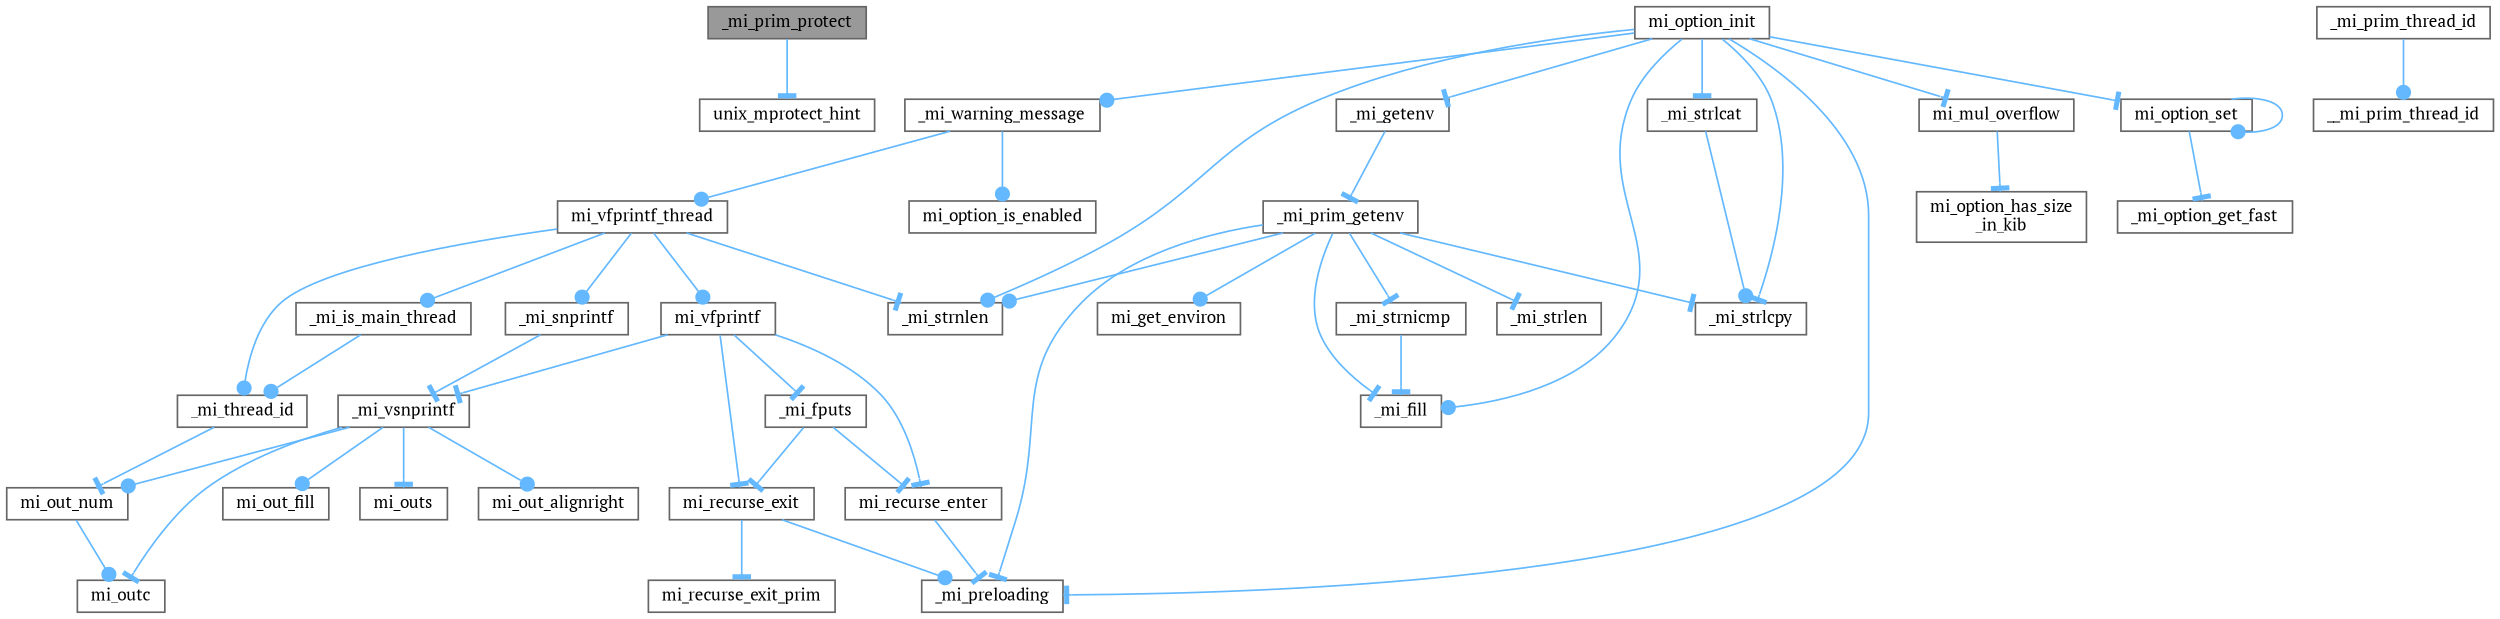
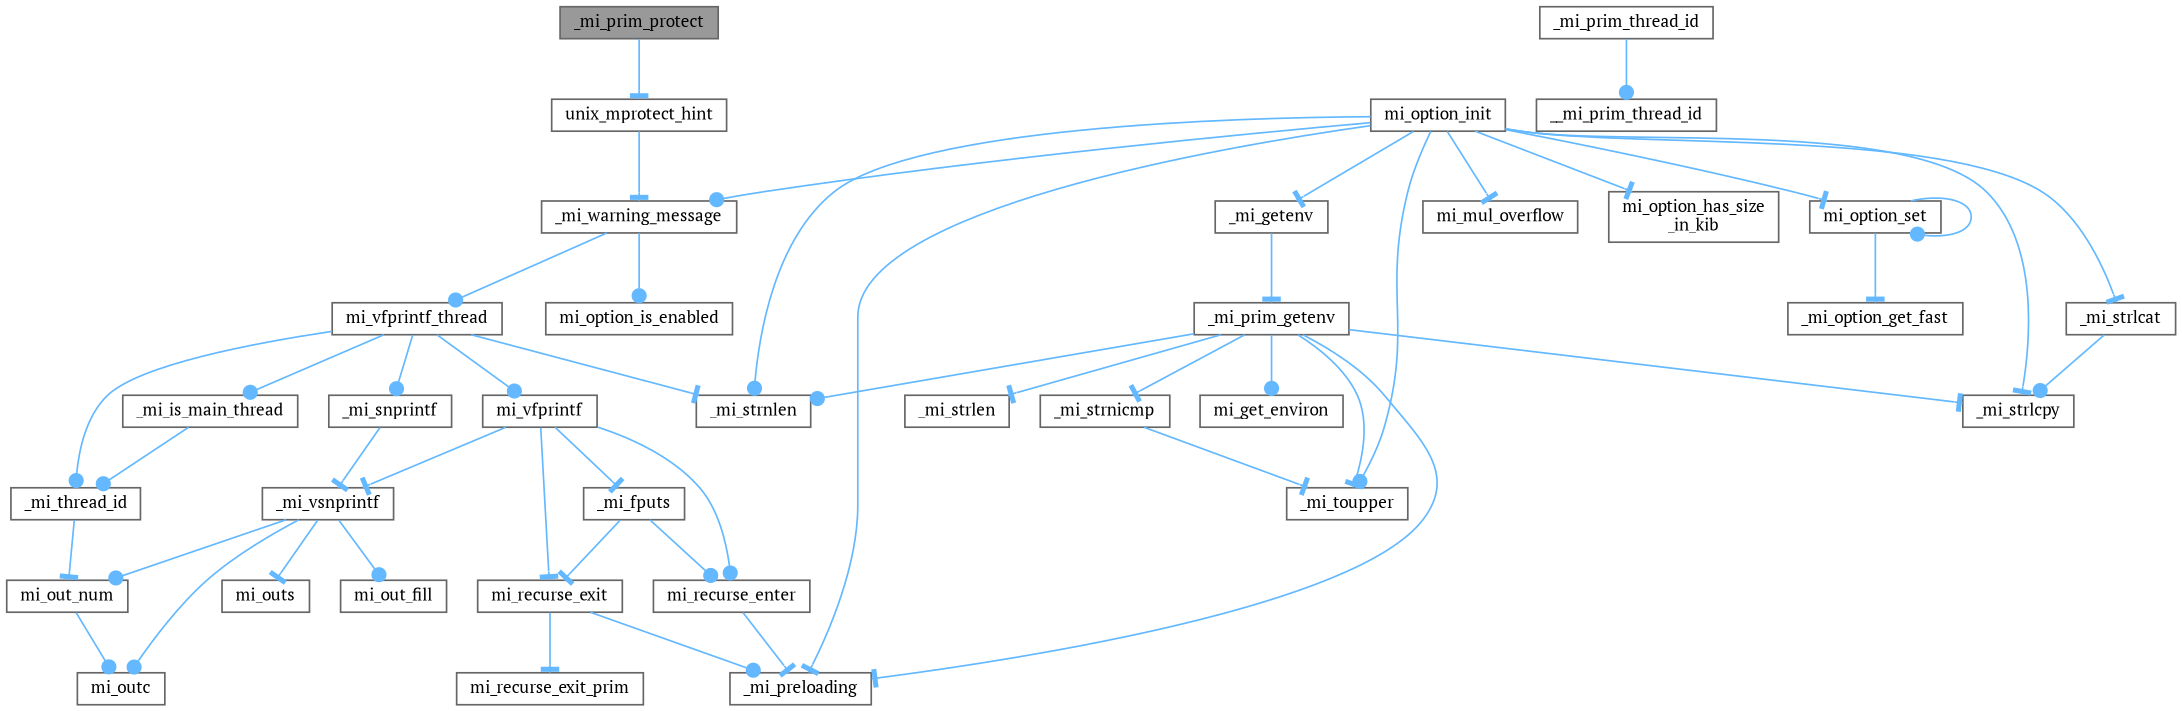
edge "mi_mul_overflow" -> "mi_option_has_size _in_kib": now "mi_option_init" -> "mi_option_has_size _in_kib"
edge "unix_mprotect_hint" -> "_mi_warning_message": added
edge "mi_vfprintf" -> "mi_recurse_enter": arrowhead tee -> dot
node "_mi_fill": label "_mi_fill" -> "_mi_toupper"
edge "_mi_fputs" -> "mi_recurse_enter": arrowhead tee -> dot
edge "_mi_vsnprintf" -> "mi_outc": arrowhead tee -> dot
node "mi_out_alignright": removed
